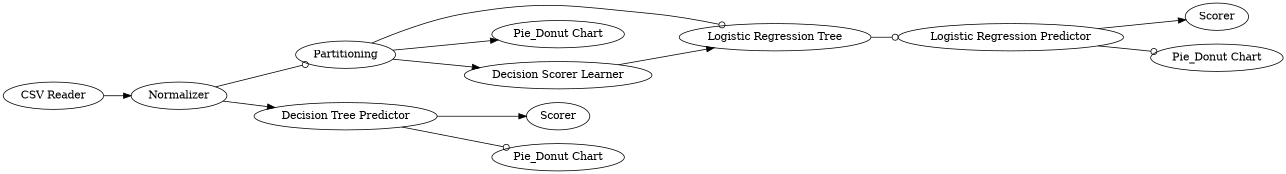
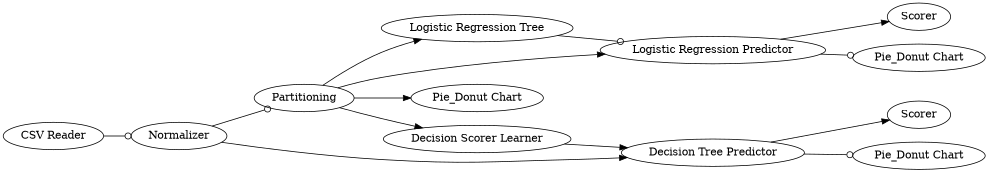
edge "Partitioning" -> "Logistic Regression Tree": arrowhead odot -> normal
edge "Decision Scorer Learner" -> "Logistic Regression Tree": now "Decision Scorer Learner" -> "Decision Tree Predictor"
edge "Partitioning" -> "Logistic Regression Predictor": added
edge "CSV Reader" -> "Normalizer": arrowhead normal -> odot
